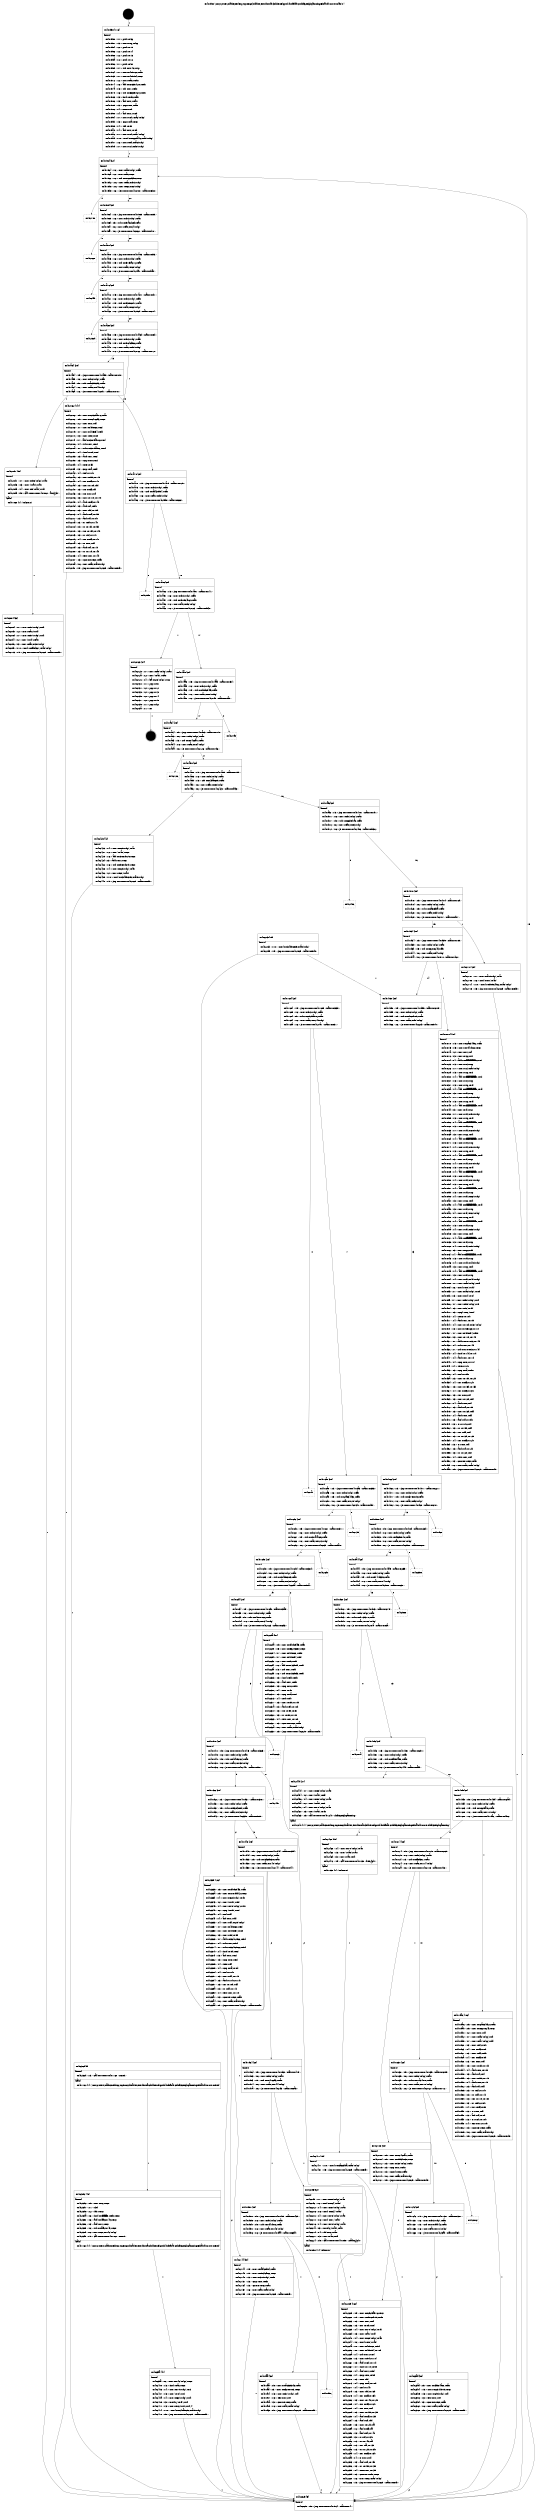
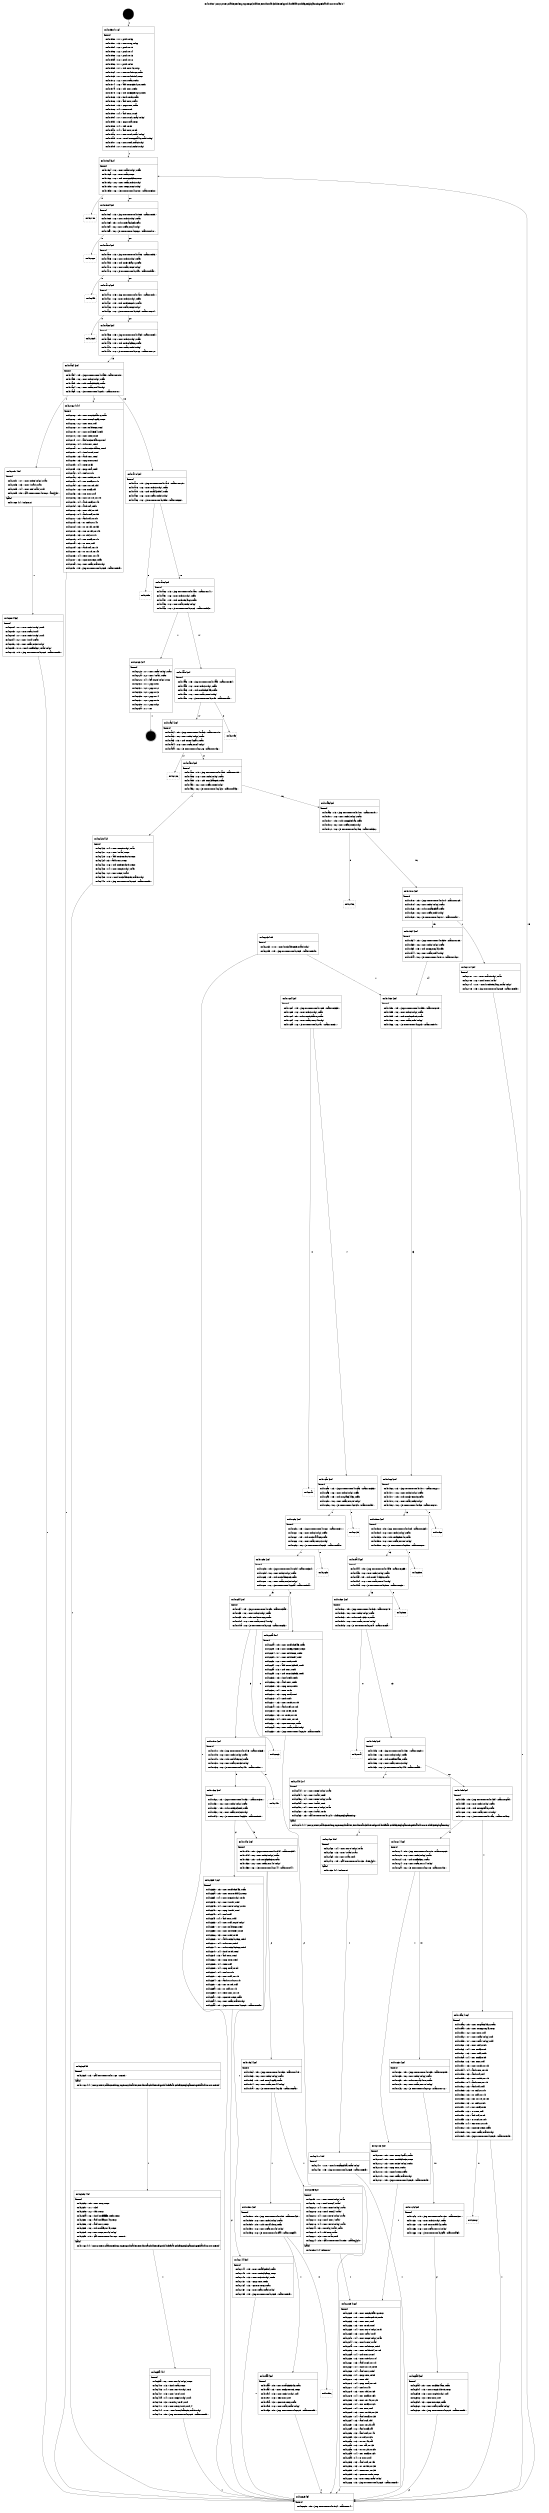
edge "0x401a38 [28]" -> "0x402162 [147]": now "0x401a54 [28]" -> "0x402162 [147]"
edge "0x401ac4 [28]" -> "0x402126": label " 0" -> " 17"
node "0x401e10 [410]": removed
edge "0x401c30 [28]" -> "0x4020c2": now "0x401da6 [106]" -> "0x4020c2"
